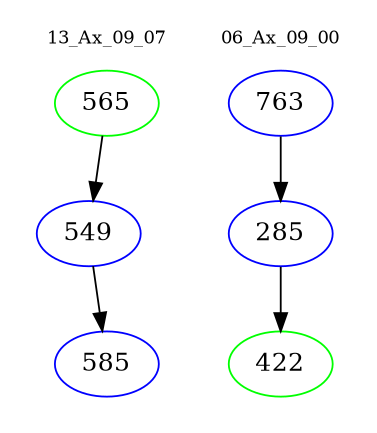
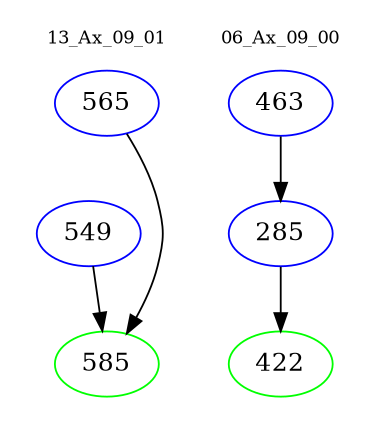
cluster "13_Ax_09_07": label "13_Ax_09_07" -> "13_Ax_09_01"
node "565": color green -> blue
node "763": label "763" -> "463"
edge "565" -> "549": now "565" -> "585"
node "585": color blue -> green
